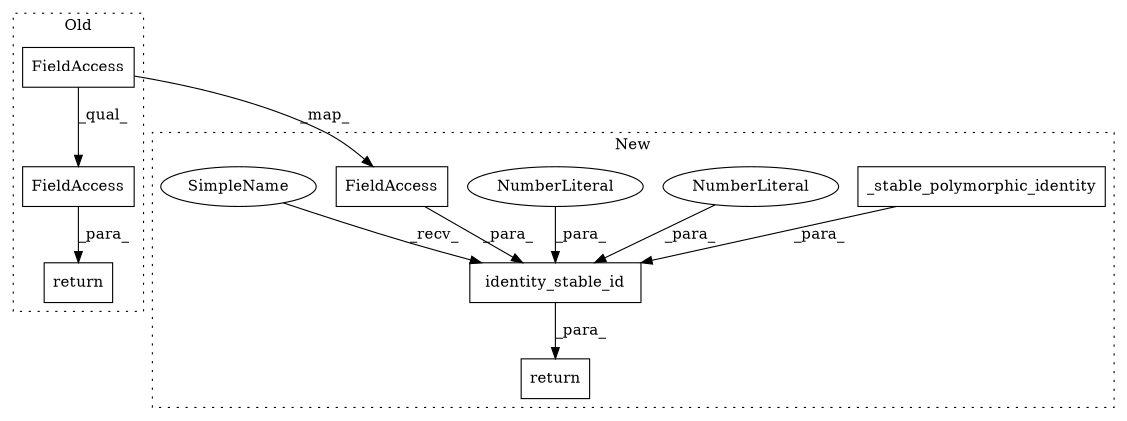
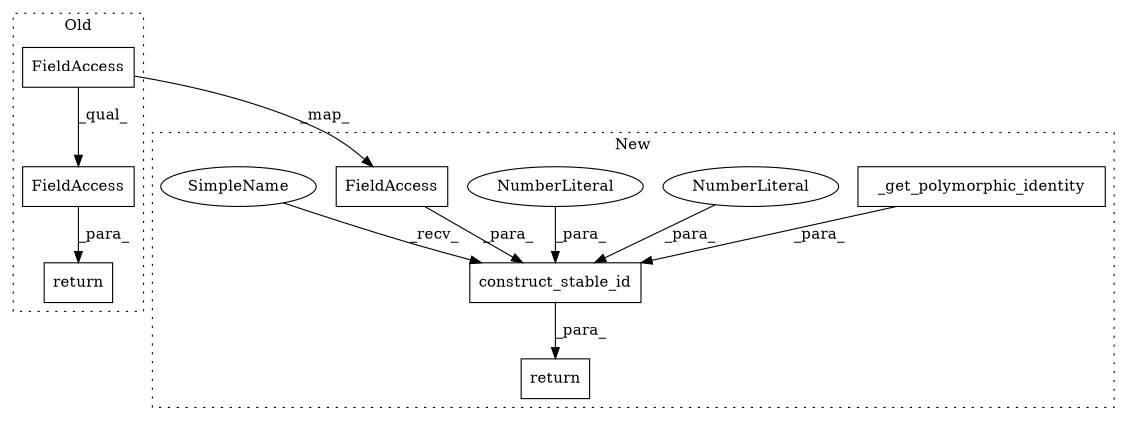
node "_stable_polymorphic_identity": label "_stable_polymorphic_identity" -> "_get_polymorphic_identity"
node "identity_stable_id": label "identity_stable_id" -> "construct_stable_id"
